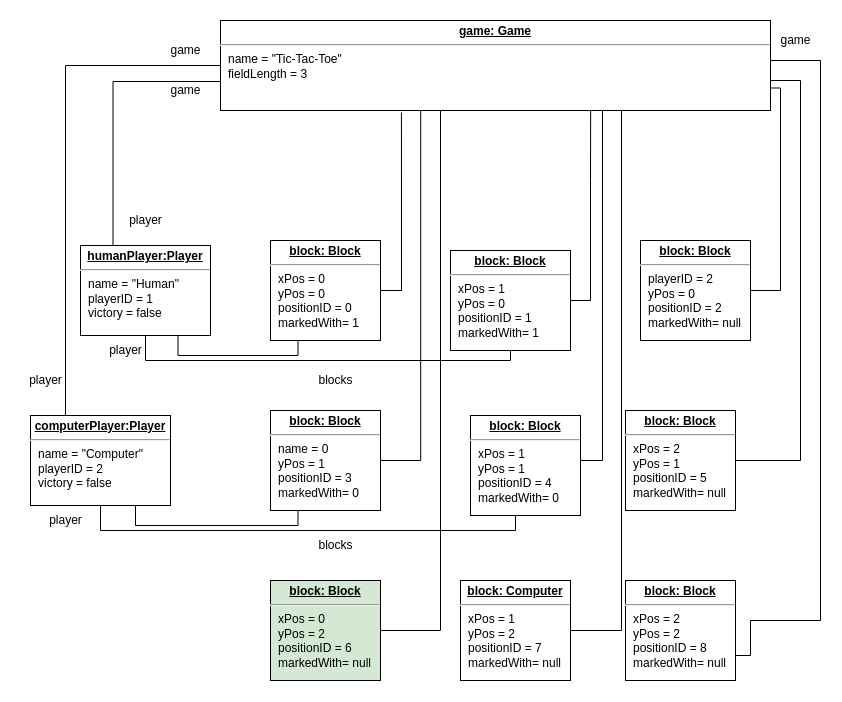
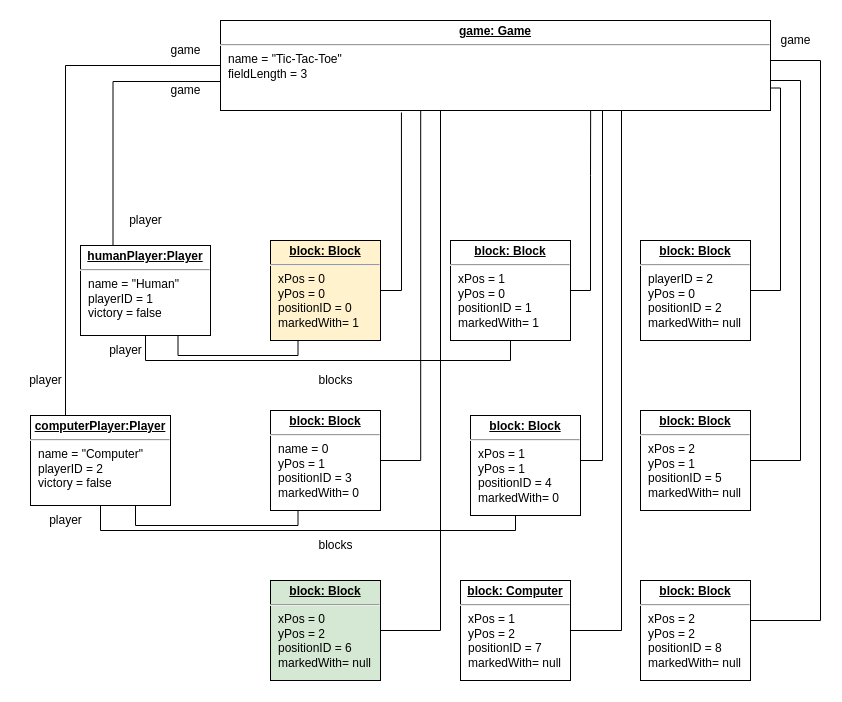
node "block: Block xPos = 0 yPos = 0 positionID = 0 markedWith= 1": fillcolor #ffffff -> #fff2cc
node "block: Block xPos = 1 yPos = 0 positionID = 1 markedWith= 1": moved (511, 301) -> (511, 291)
node "block: Block xPos = 2 yPos = 1 positionID = 5 markedWith= null": moved (681, 461) -> (696, 461)
node "block: Block xPos = 2 yPos = 2 positionID = 8 markedWith= null": moved (681, 631) -> (696, 631)
